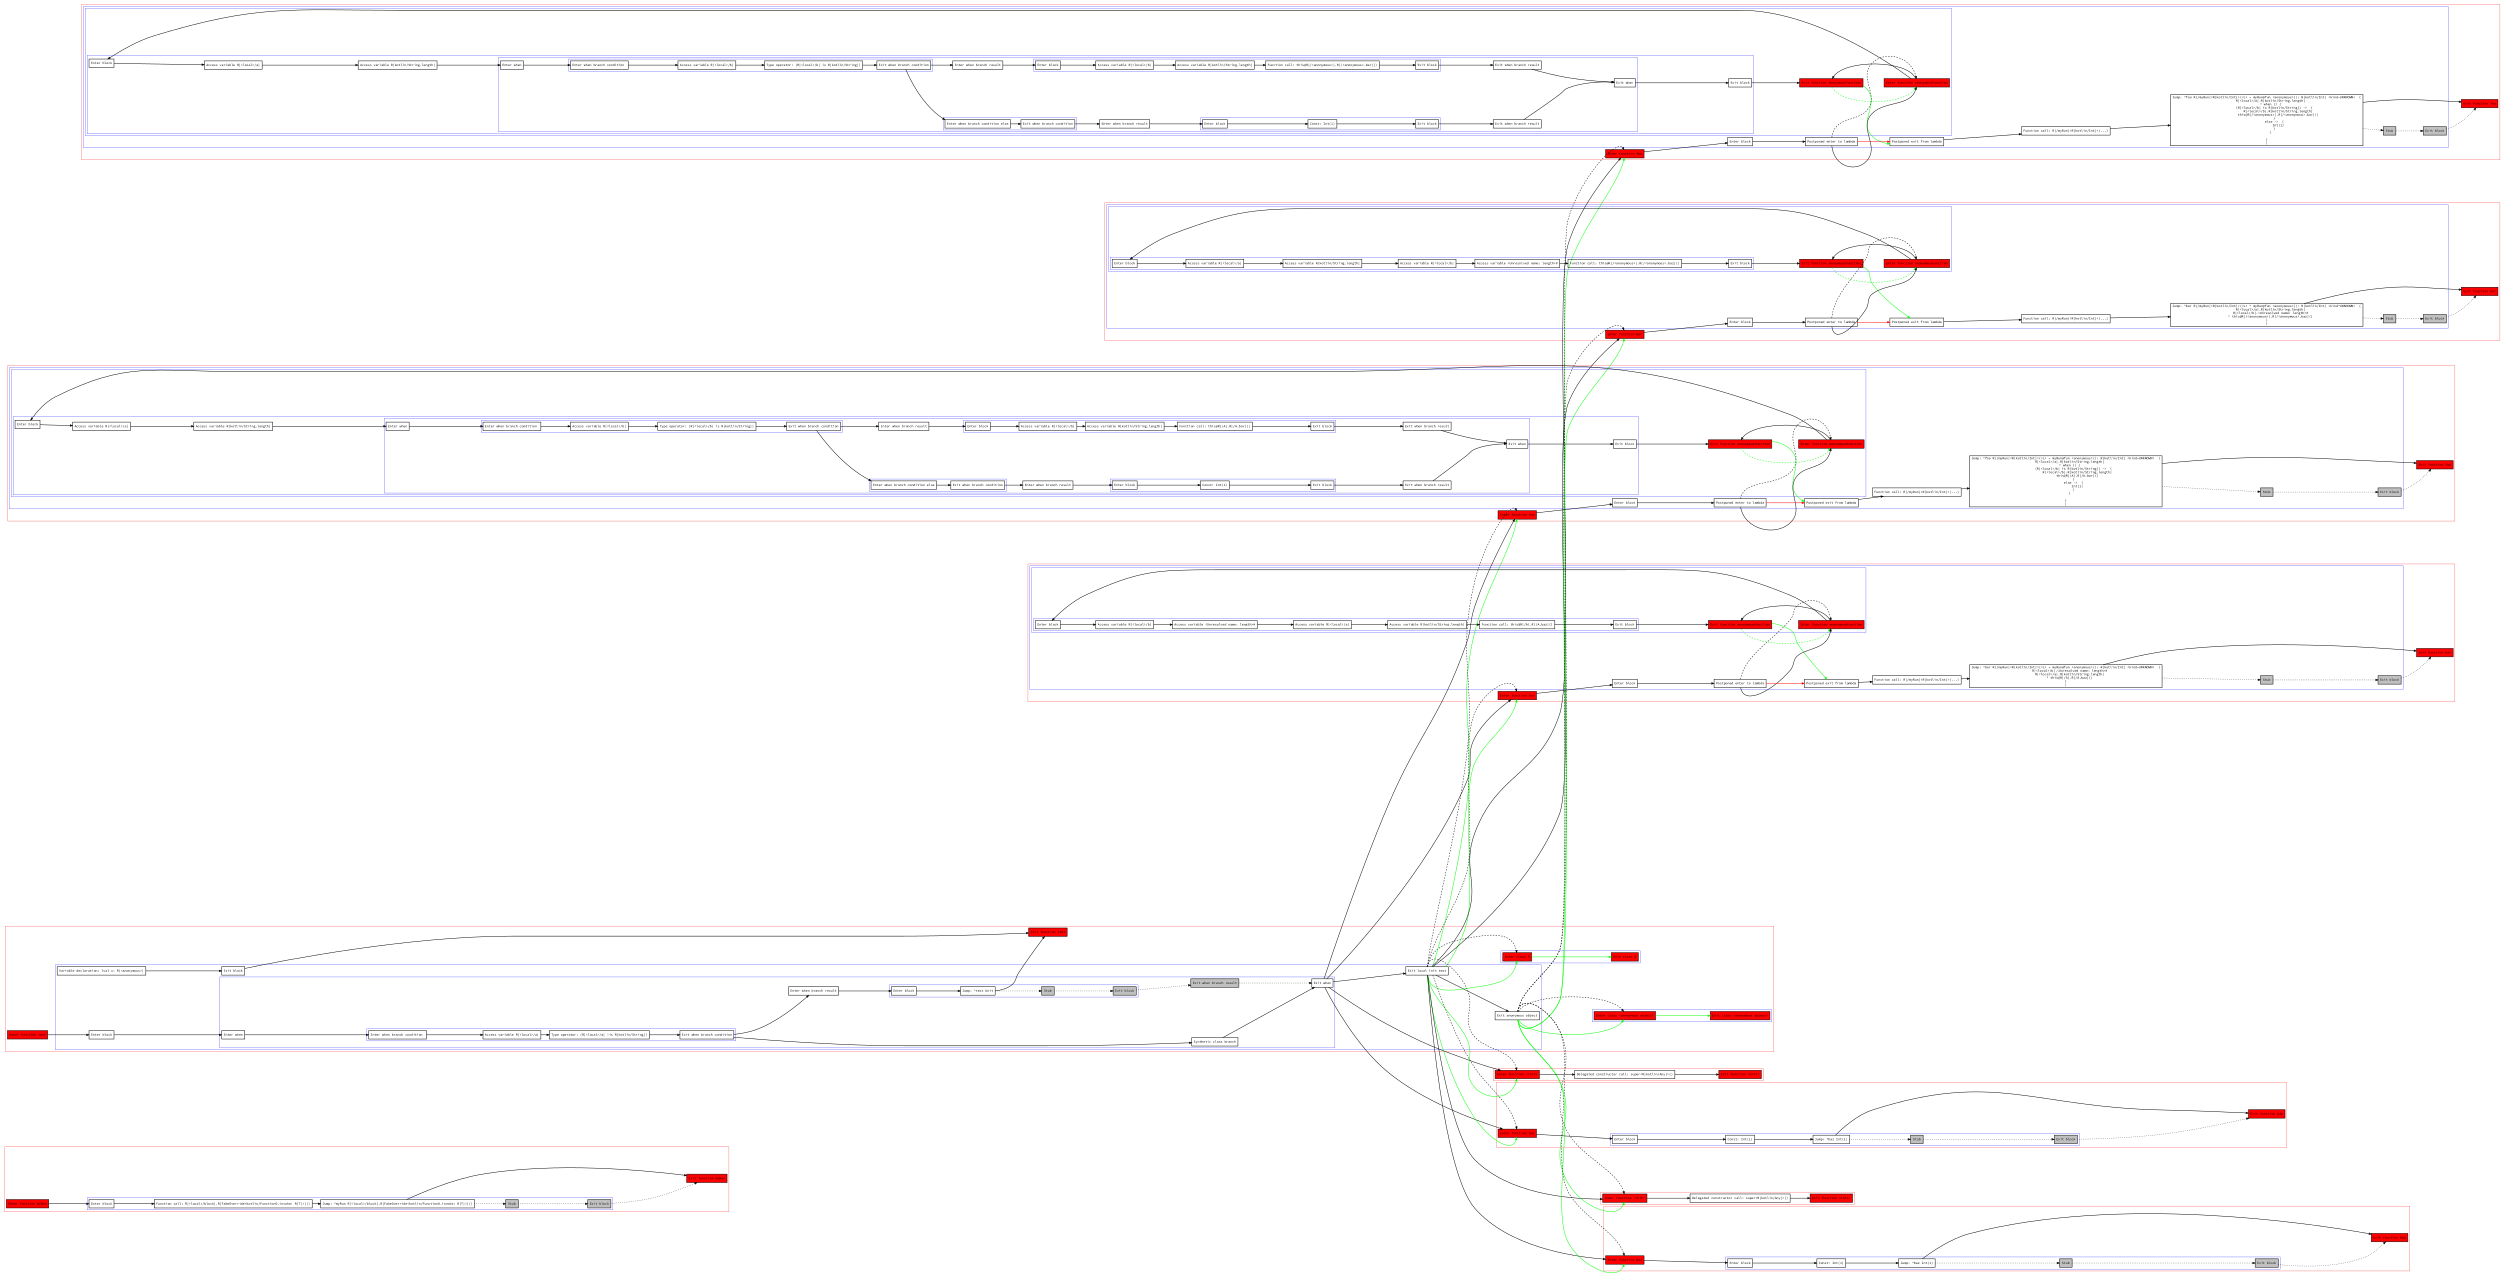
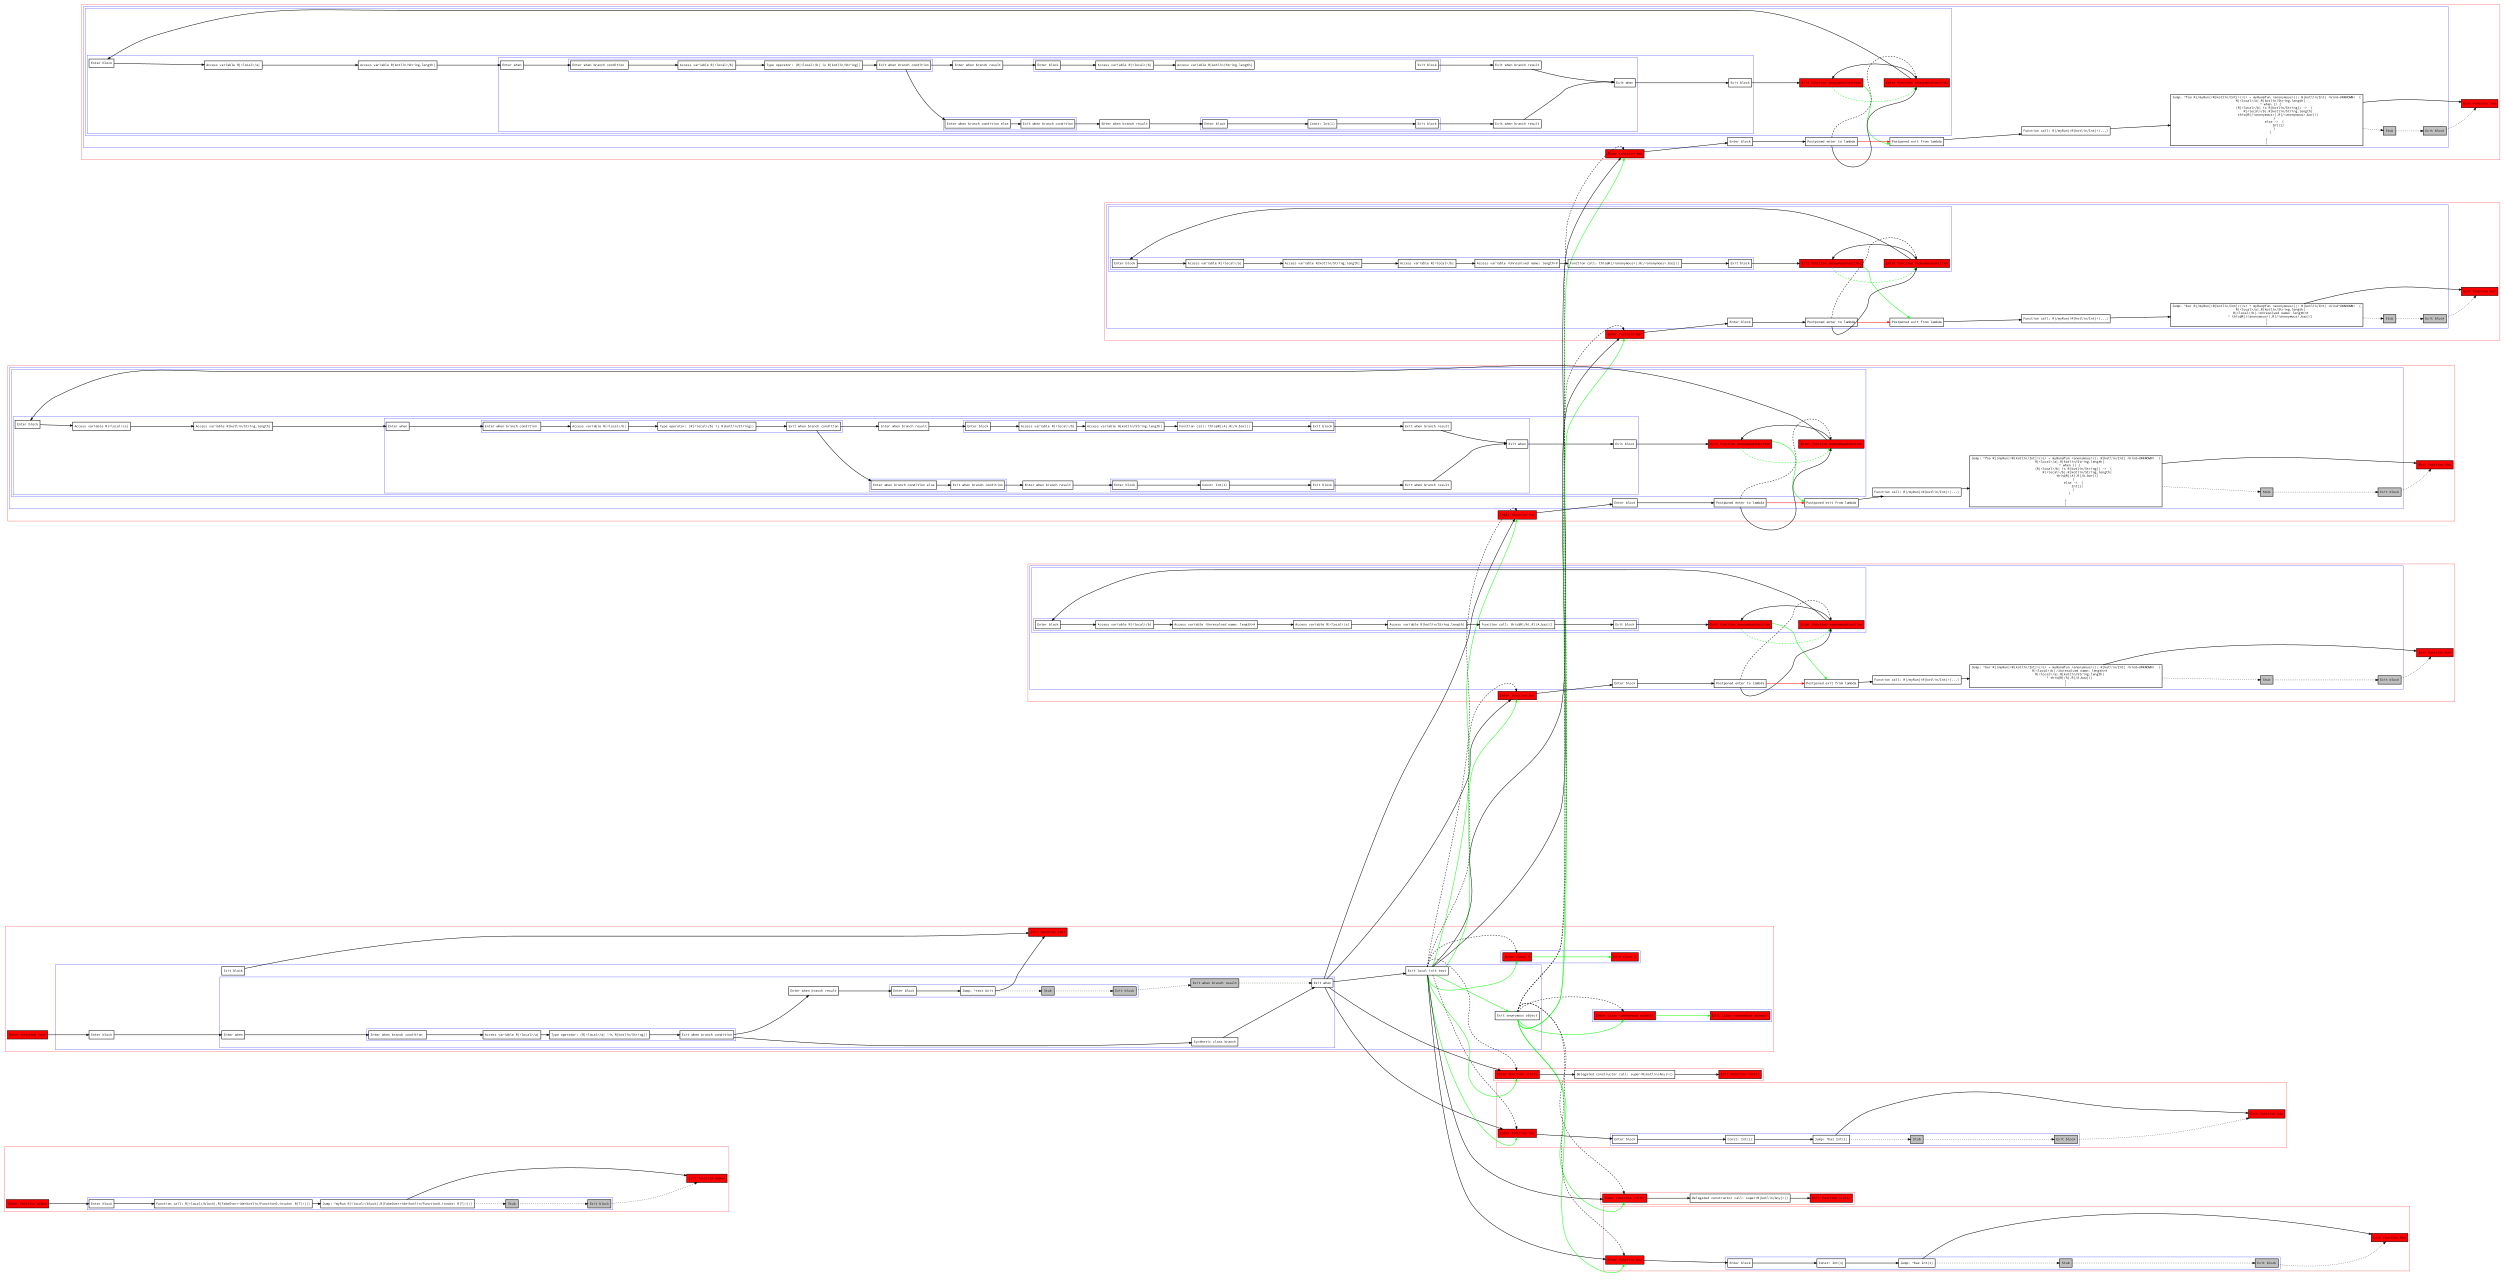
node "Function call: this@R|/<anonymous>|.R|/<anonymous>.bar|()": removed
node "Variable declaration: lval x: R|<anonymous>|": removed
edge "Exit local init test" -> "Exit anonymous object": color black -> green
